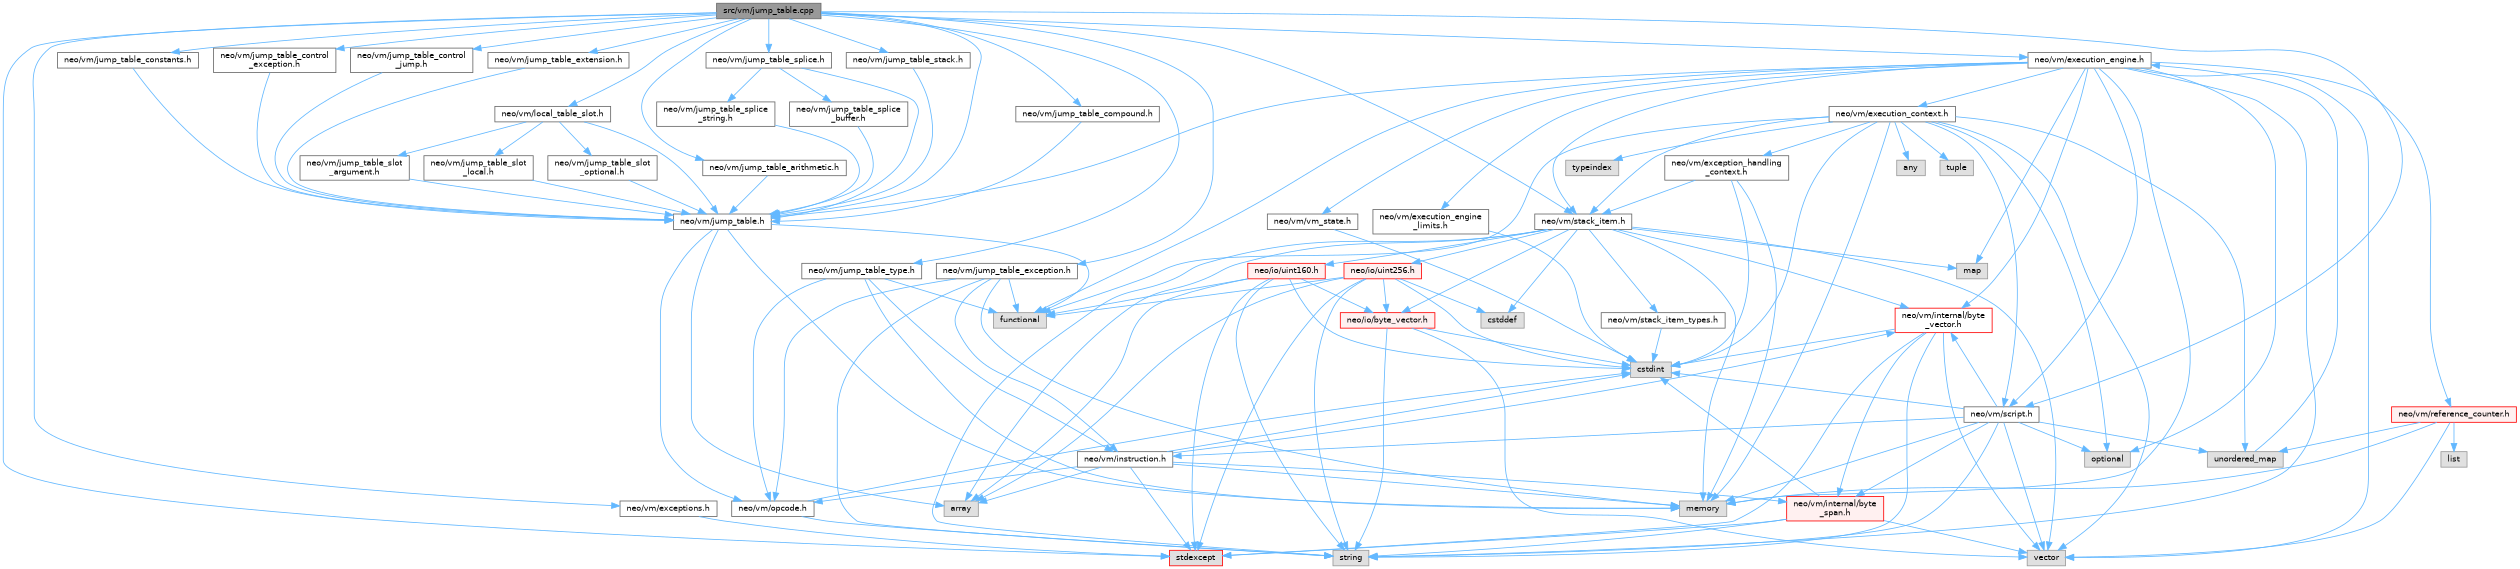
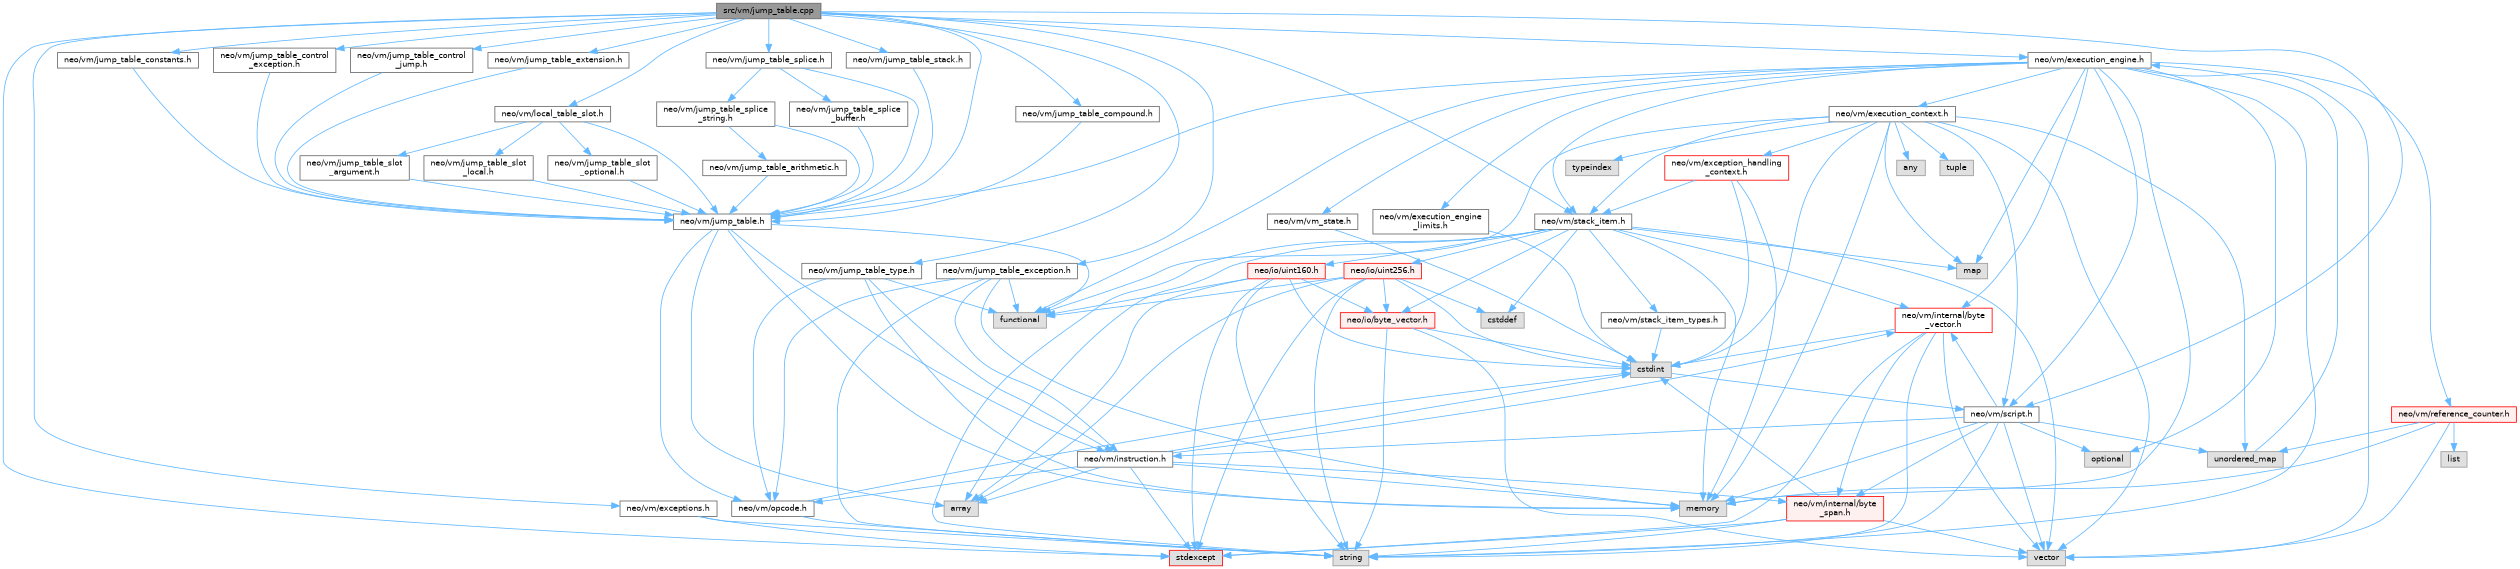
edge "src/vm/jump_table.cpp" -> "neo/vm/jump_table_arithmetic.h": now "neo/vm/jump_table_splice _string.h" -> "neo/vm/jump_table_arithmetic.h"
node "neo/vm/exception_handling _context.h": color grey40 -> red
edge "neo/vm/execution_context.h" -> "optional": now "neo/vm/execution_context.h" -> "map"
edge "neo/vm/jump_table.h" -> "neo/vm/instruction.h": added
edge "neo/vm/script.h" -> "cstdint": reversed
edge "neo/vm/exceptions.h" -> "string": added
